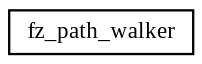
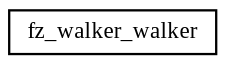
node "fz_path_walker": label "fz_path_walker" -> "fz_walker_walker"
